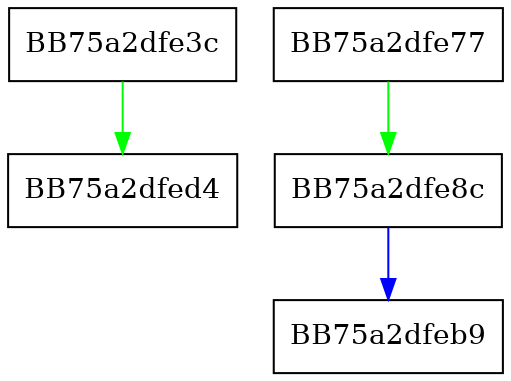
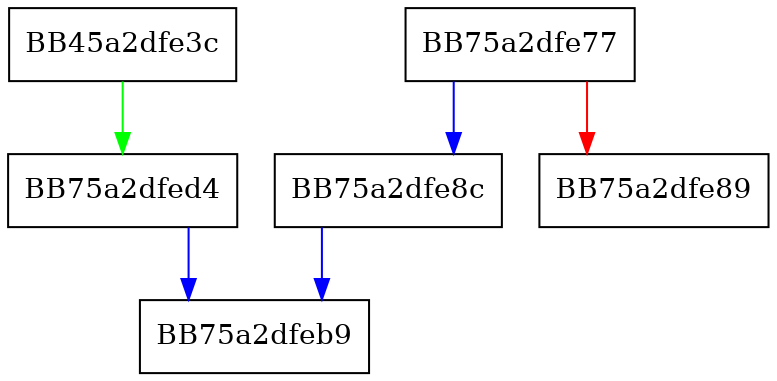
node "BB75a2dfe3c": label "BB75a2dfe3c" -> "BB45a2dfe3c"
edge "BB75a2dfe77" -> "BB75a2dfe8c": color green -> blue
node "BB75a2dfe89": added
edge "BB75a2dfed4" -> "BB75a2dfeb9": added
